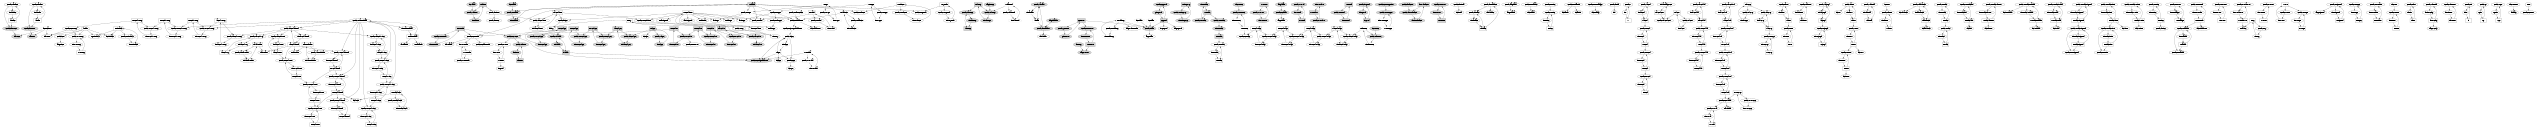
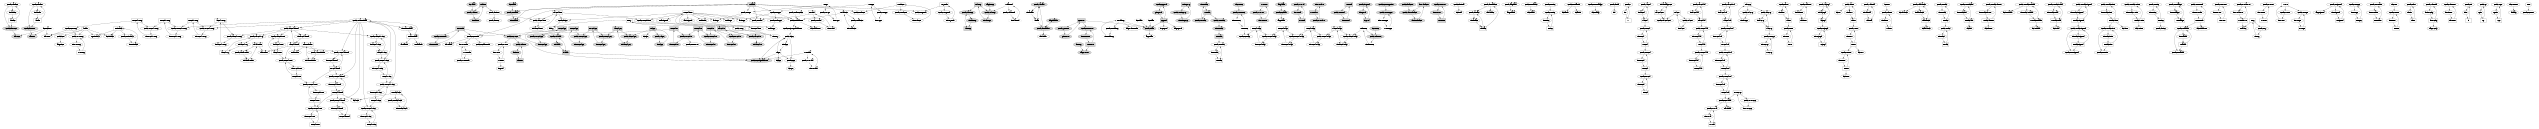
node "comb/v.m.ren": label "comb/v.m.ren" -> "comb/v.m.nalign"
